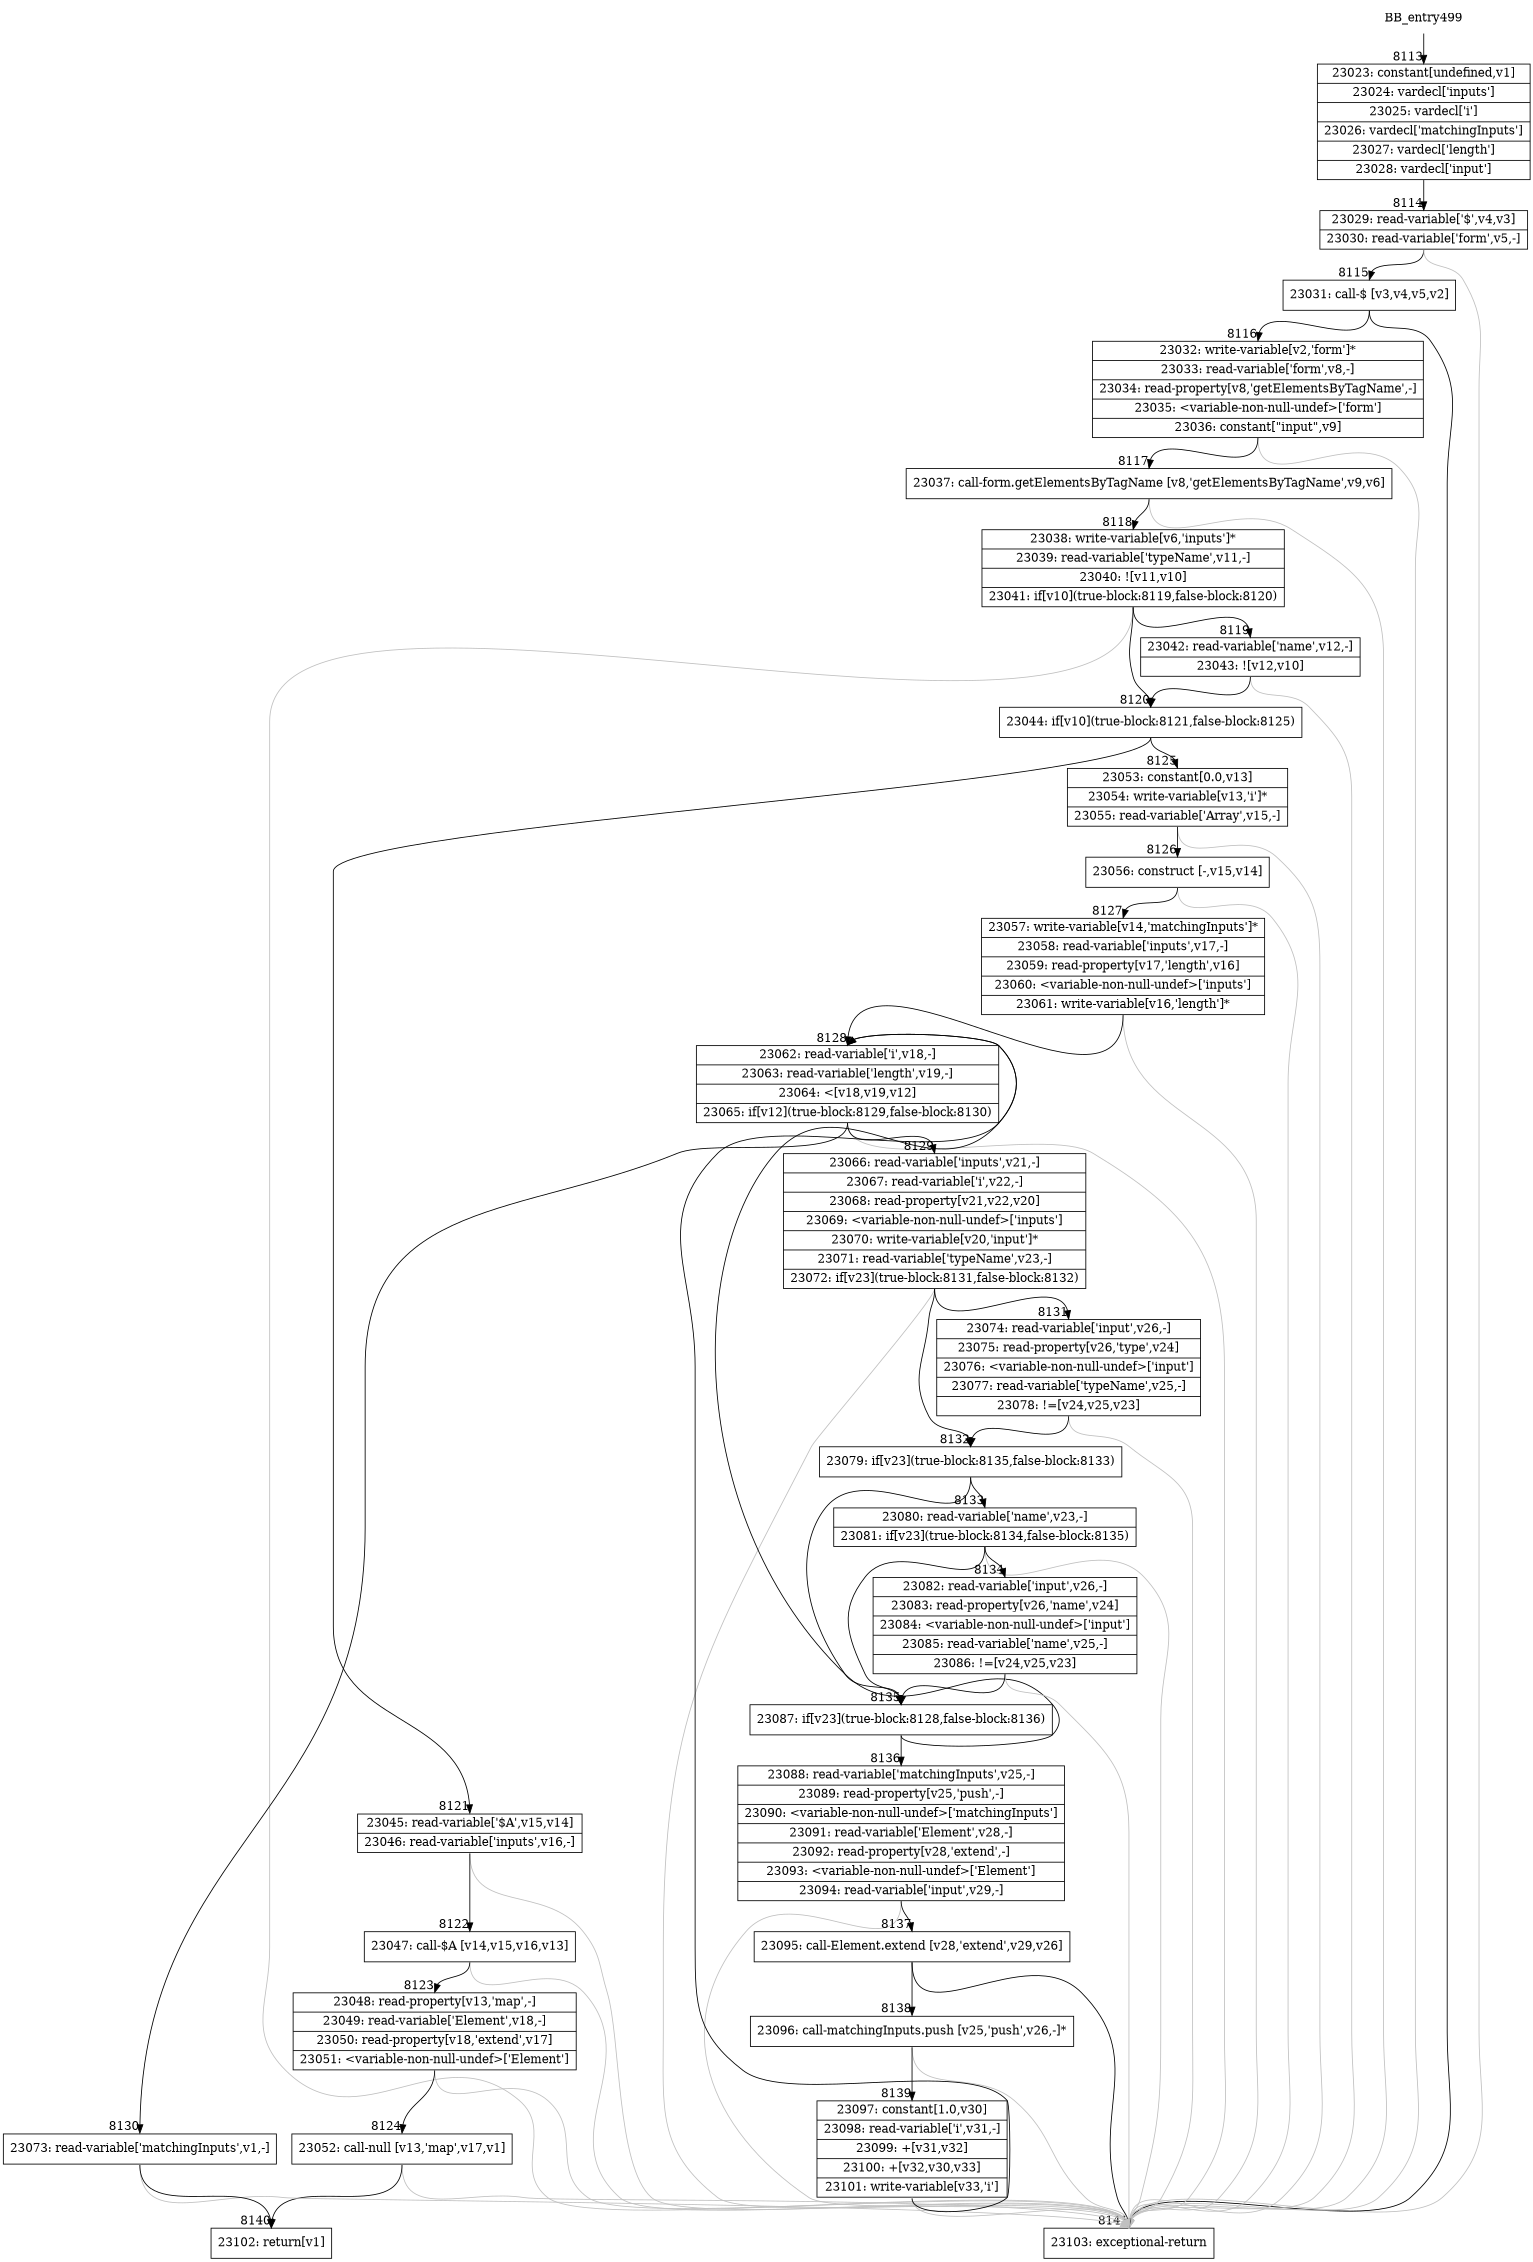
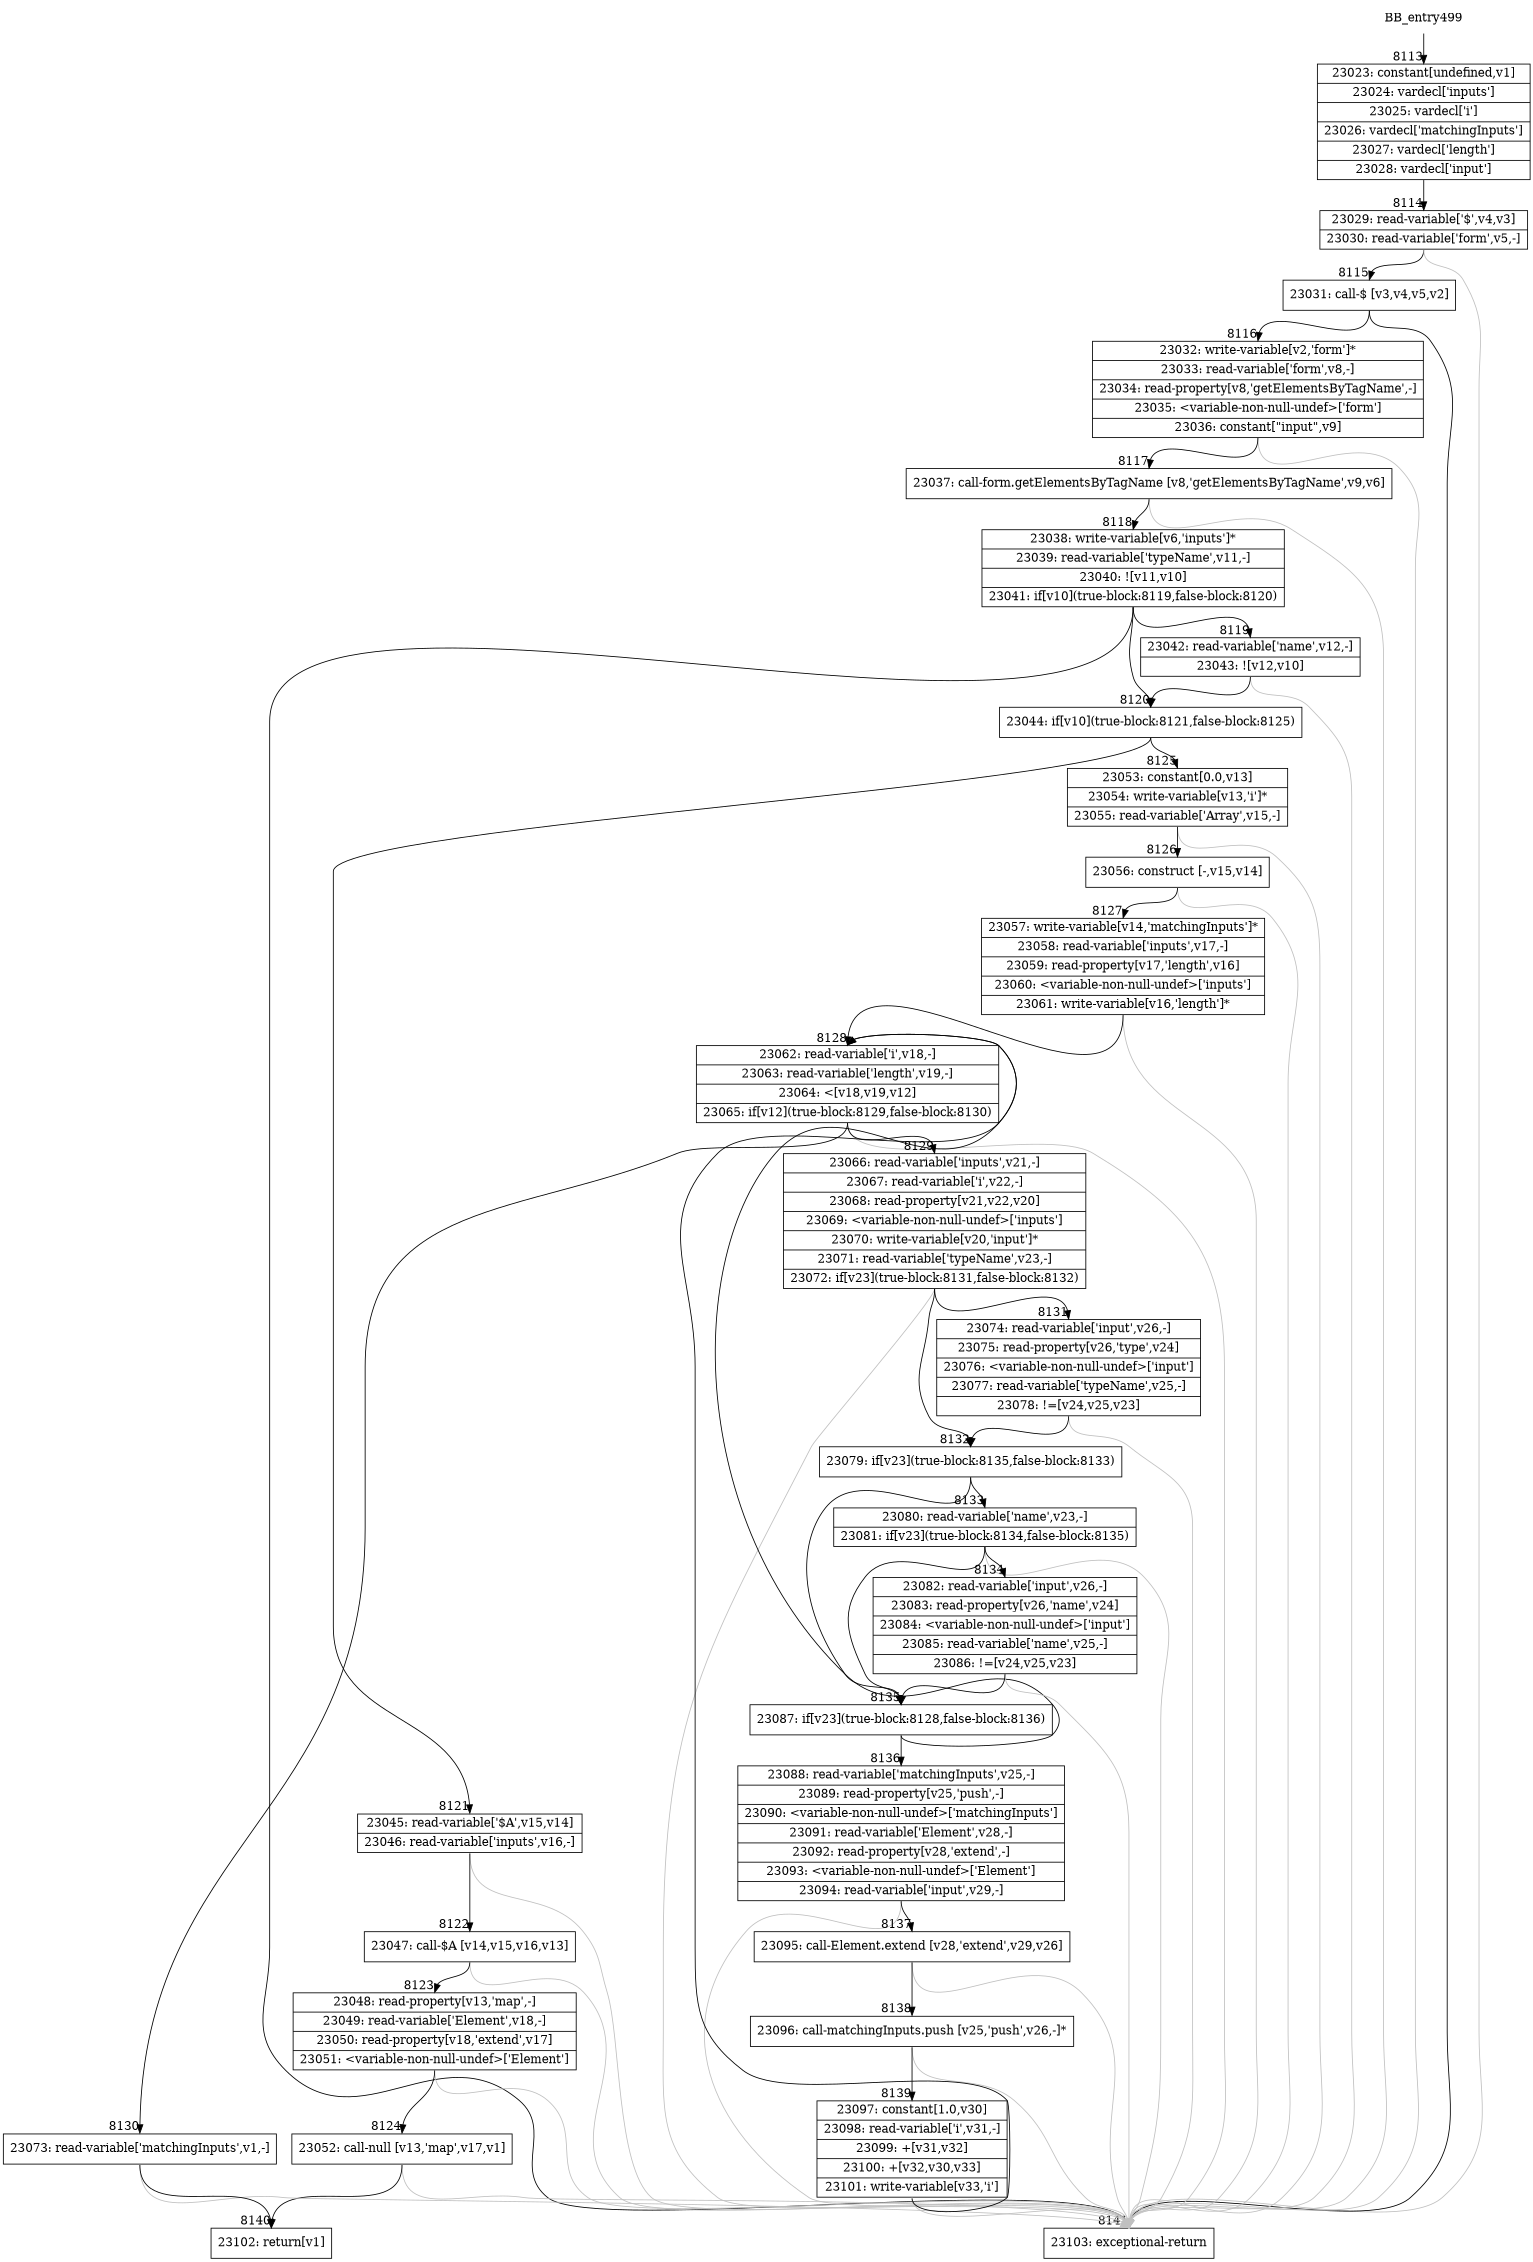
edge "23038: write-variable[v6,'inputs']*" -> "23103: exceptional-return": color gray -> black
edge "23095: call-Element.extend [v28,'extend',v29,v26]" -> "23103: exceptional-return": color black -> gray
